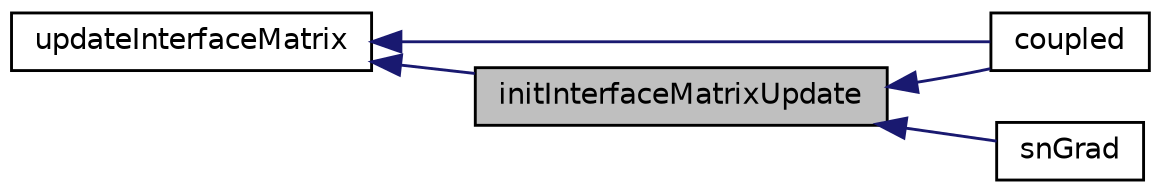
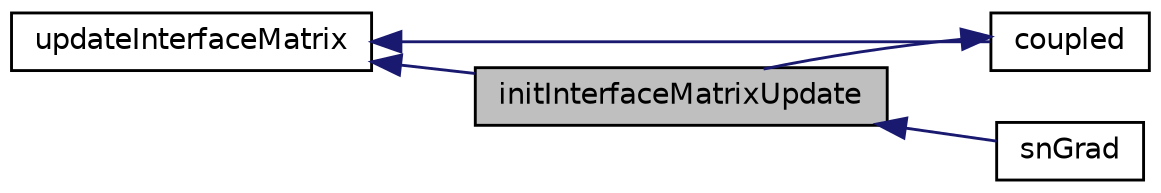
edge "coupled" -> "initInterfaceMatrixUpdate": reversed
